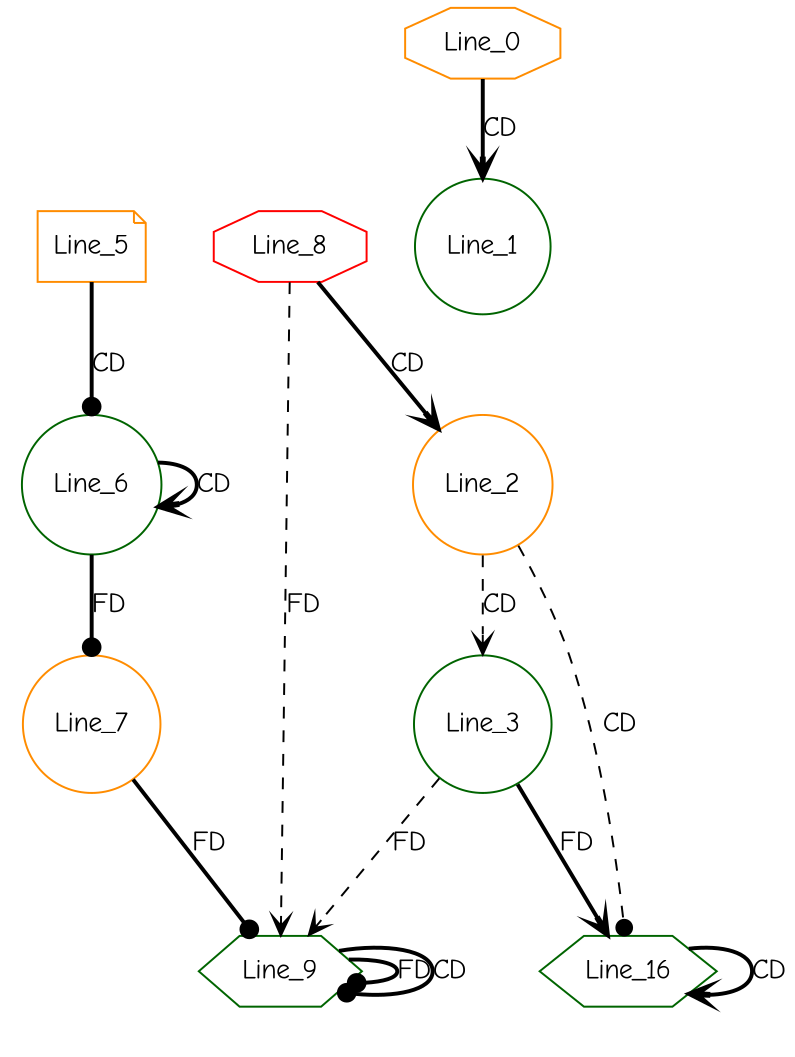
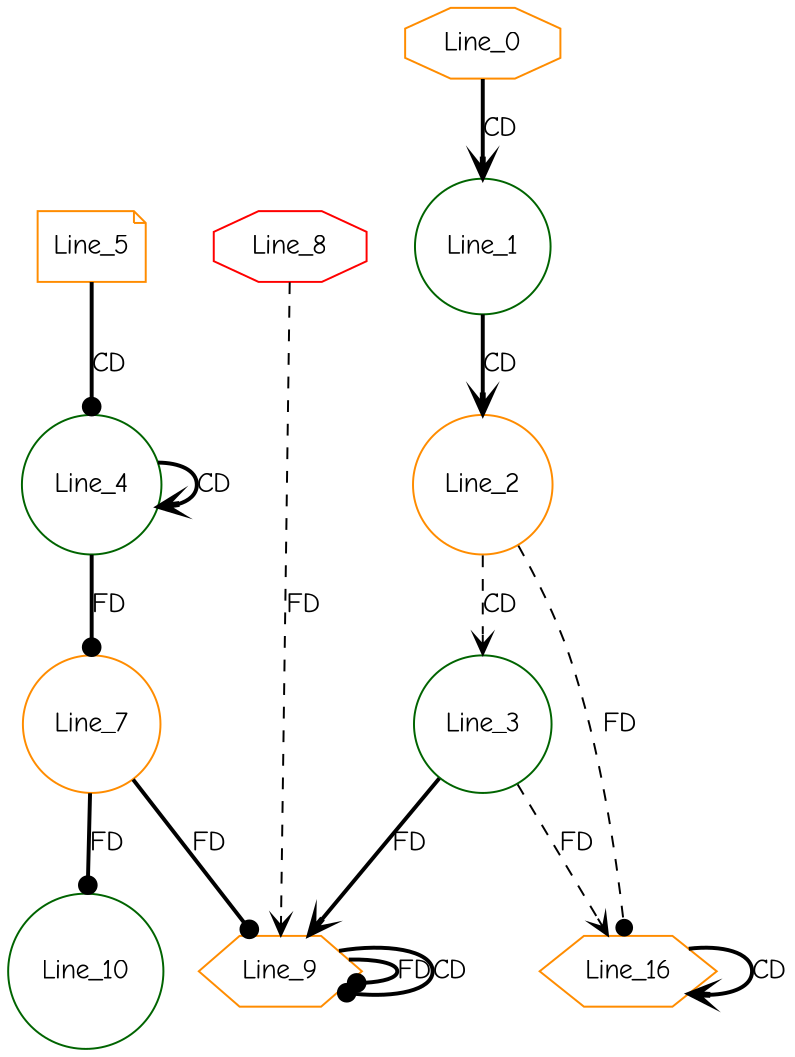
edge "Line_8" -> "Line_2": now "Line_1" -> "Line_2"
node "Line_6": label "Line_6" -> "Line_4"
edge "Line_2" -> "Line_16": label "CD" -> "FD"
edge "Line_3" -> "Line_9": style dashed -> bold
edge "Line_3" -> "Line_16": style bold -> dashed
node "Line_10": added
node "Line_9": color darkgreen -> darkorange
node "Line_16": color darkgreen -> darkorange
